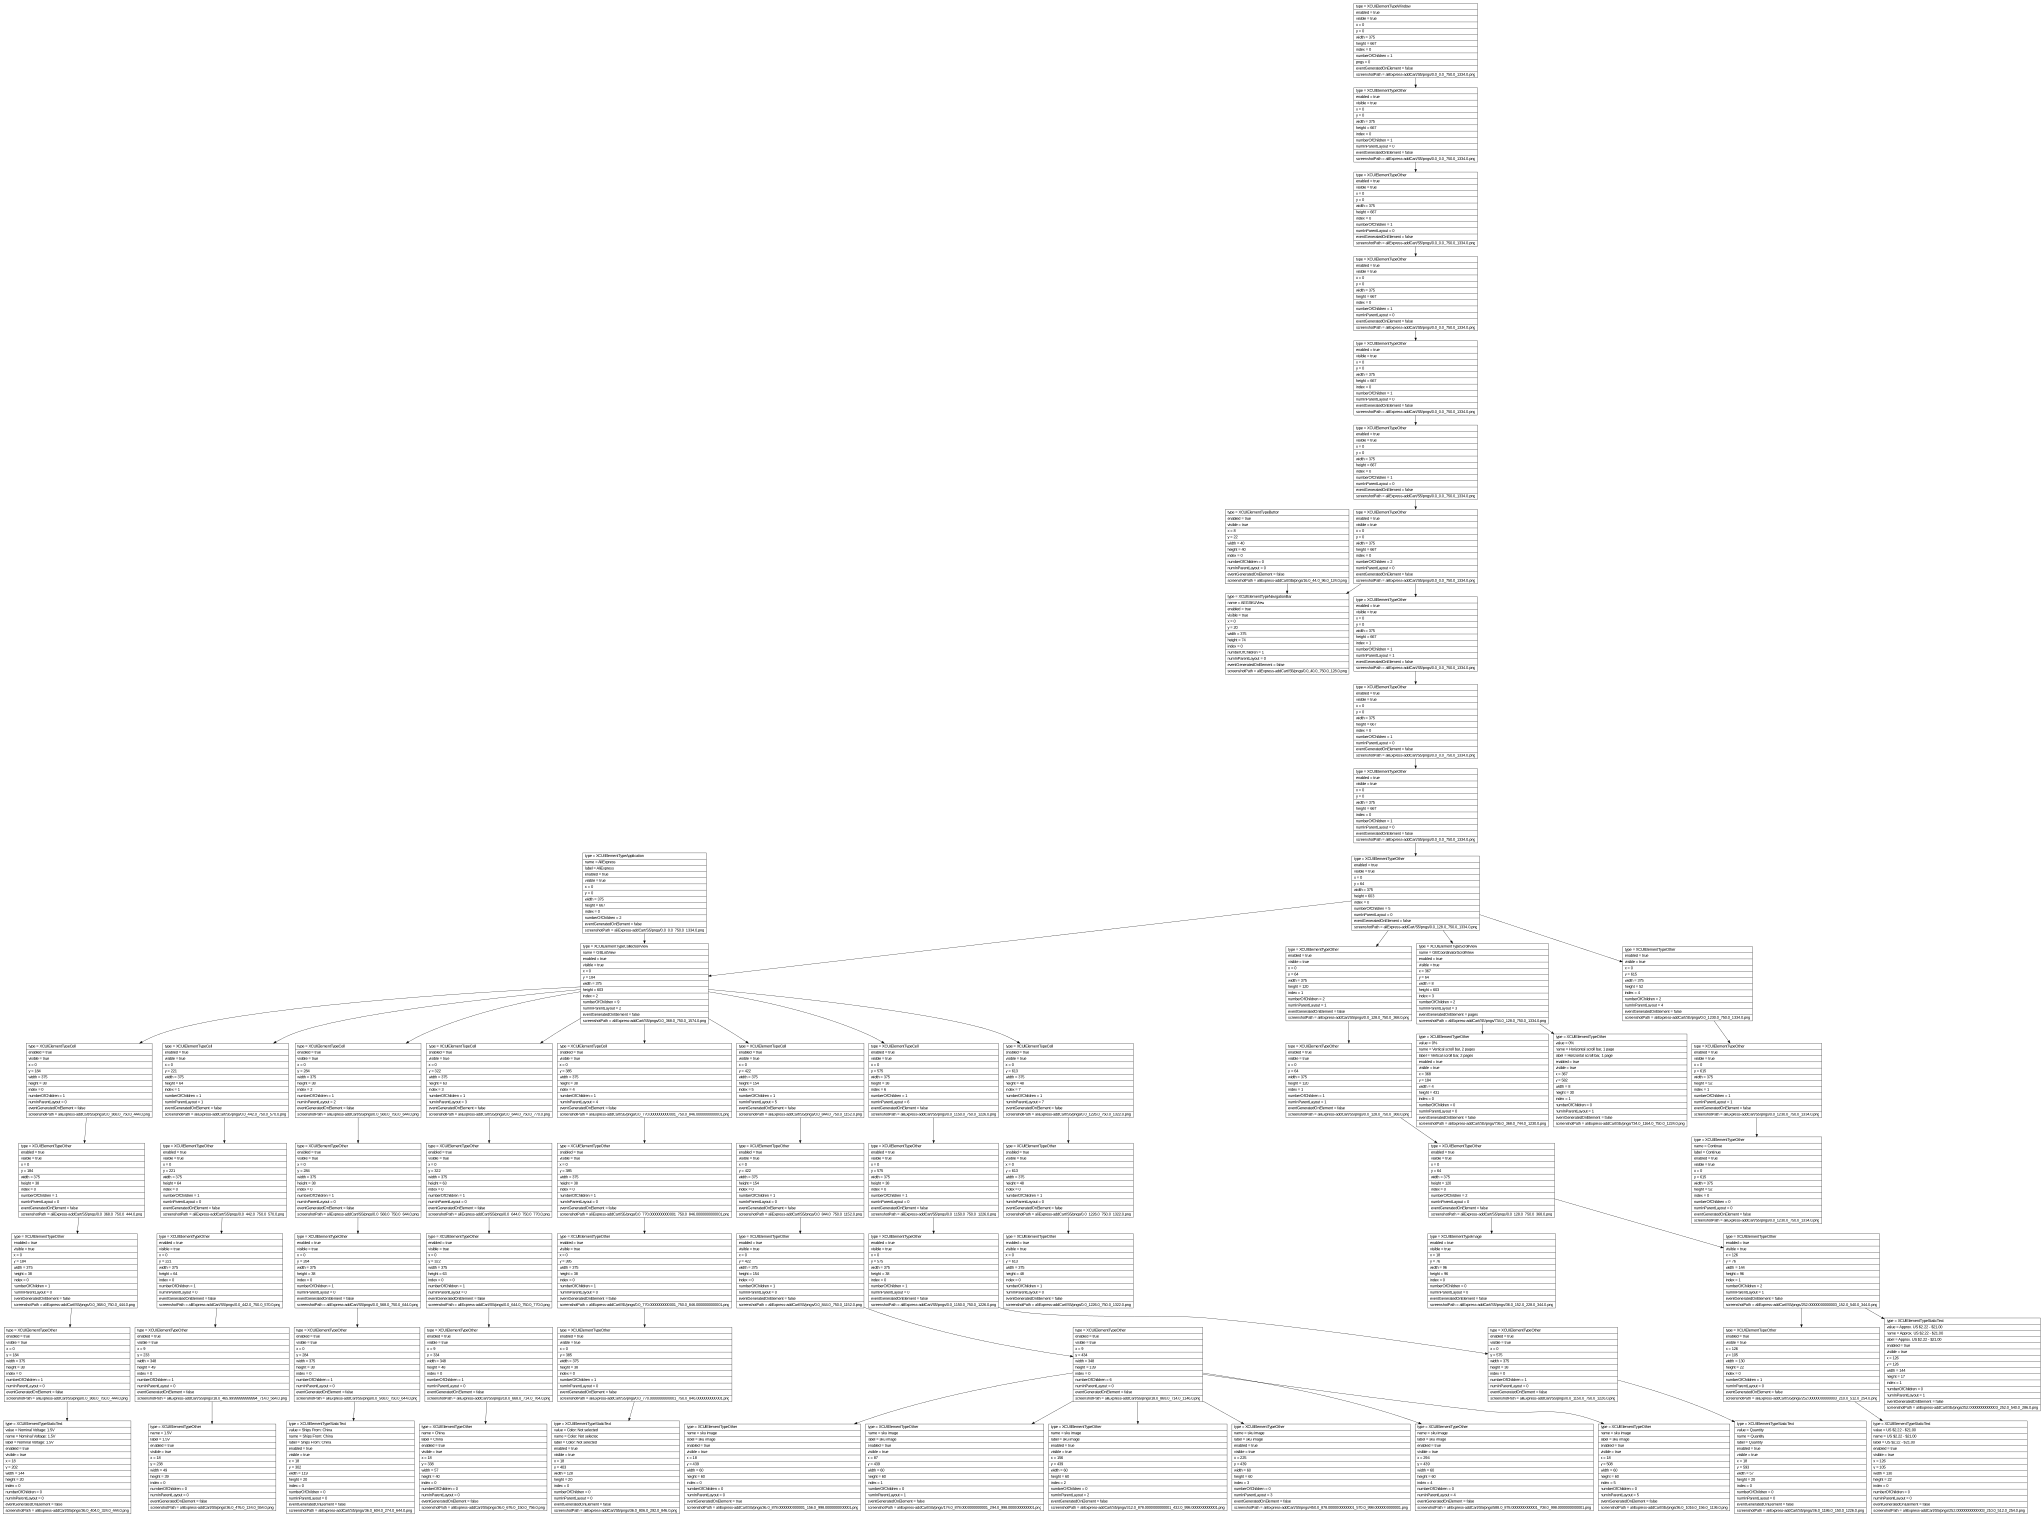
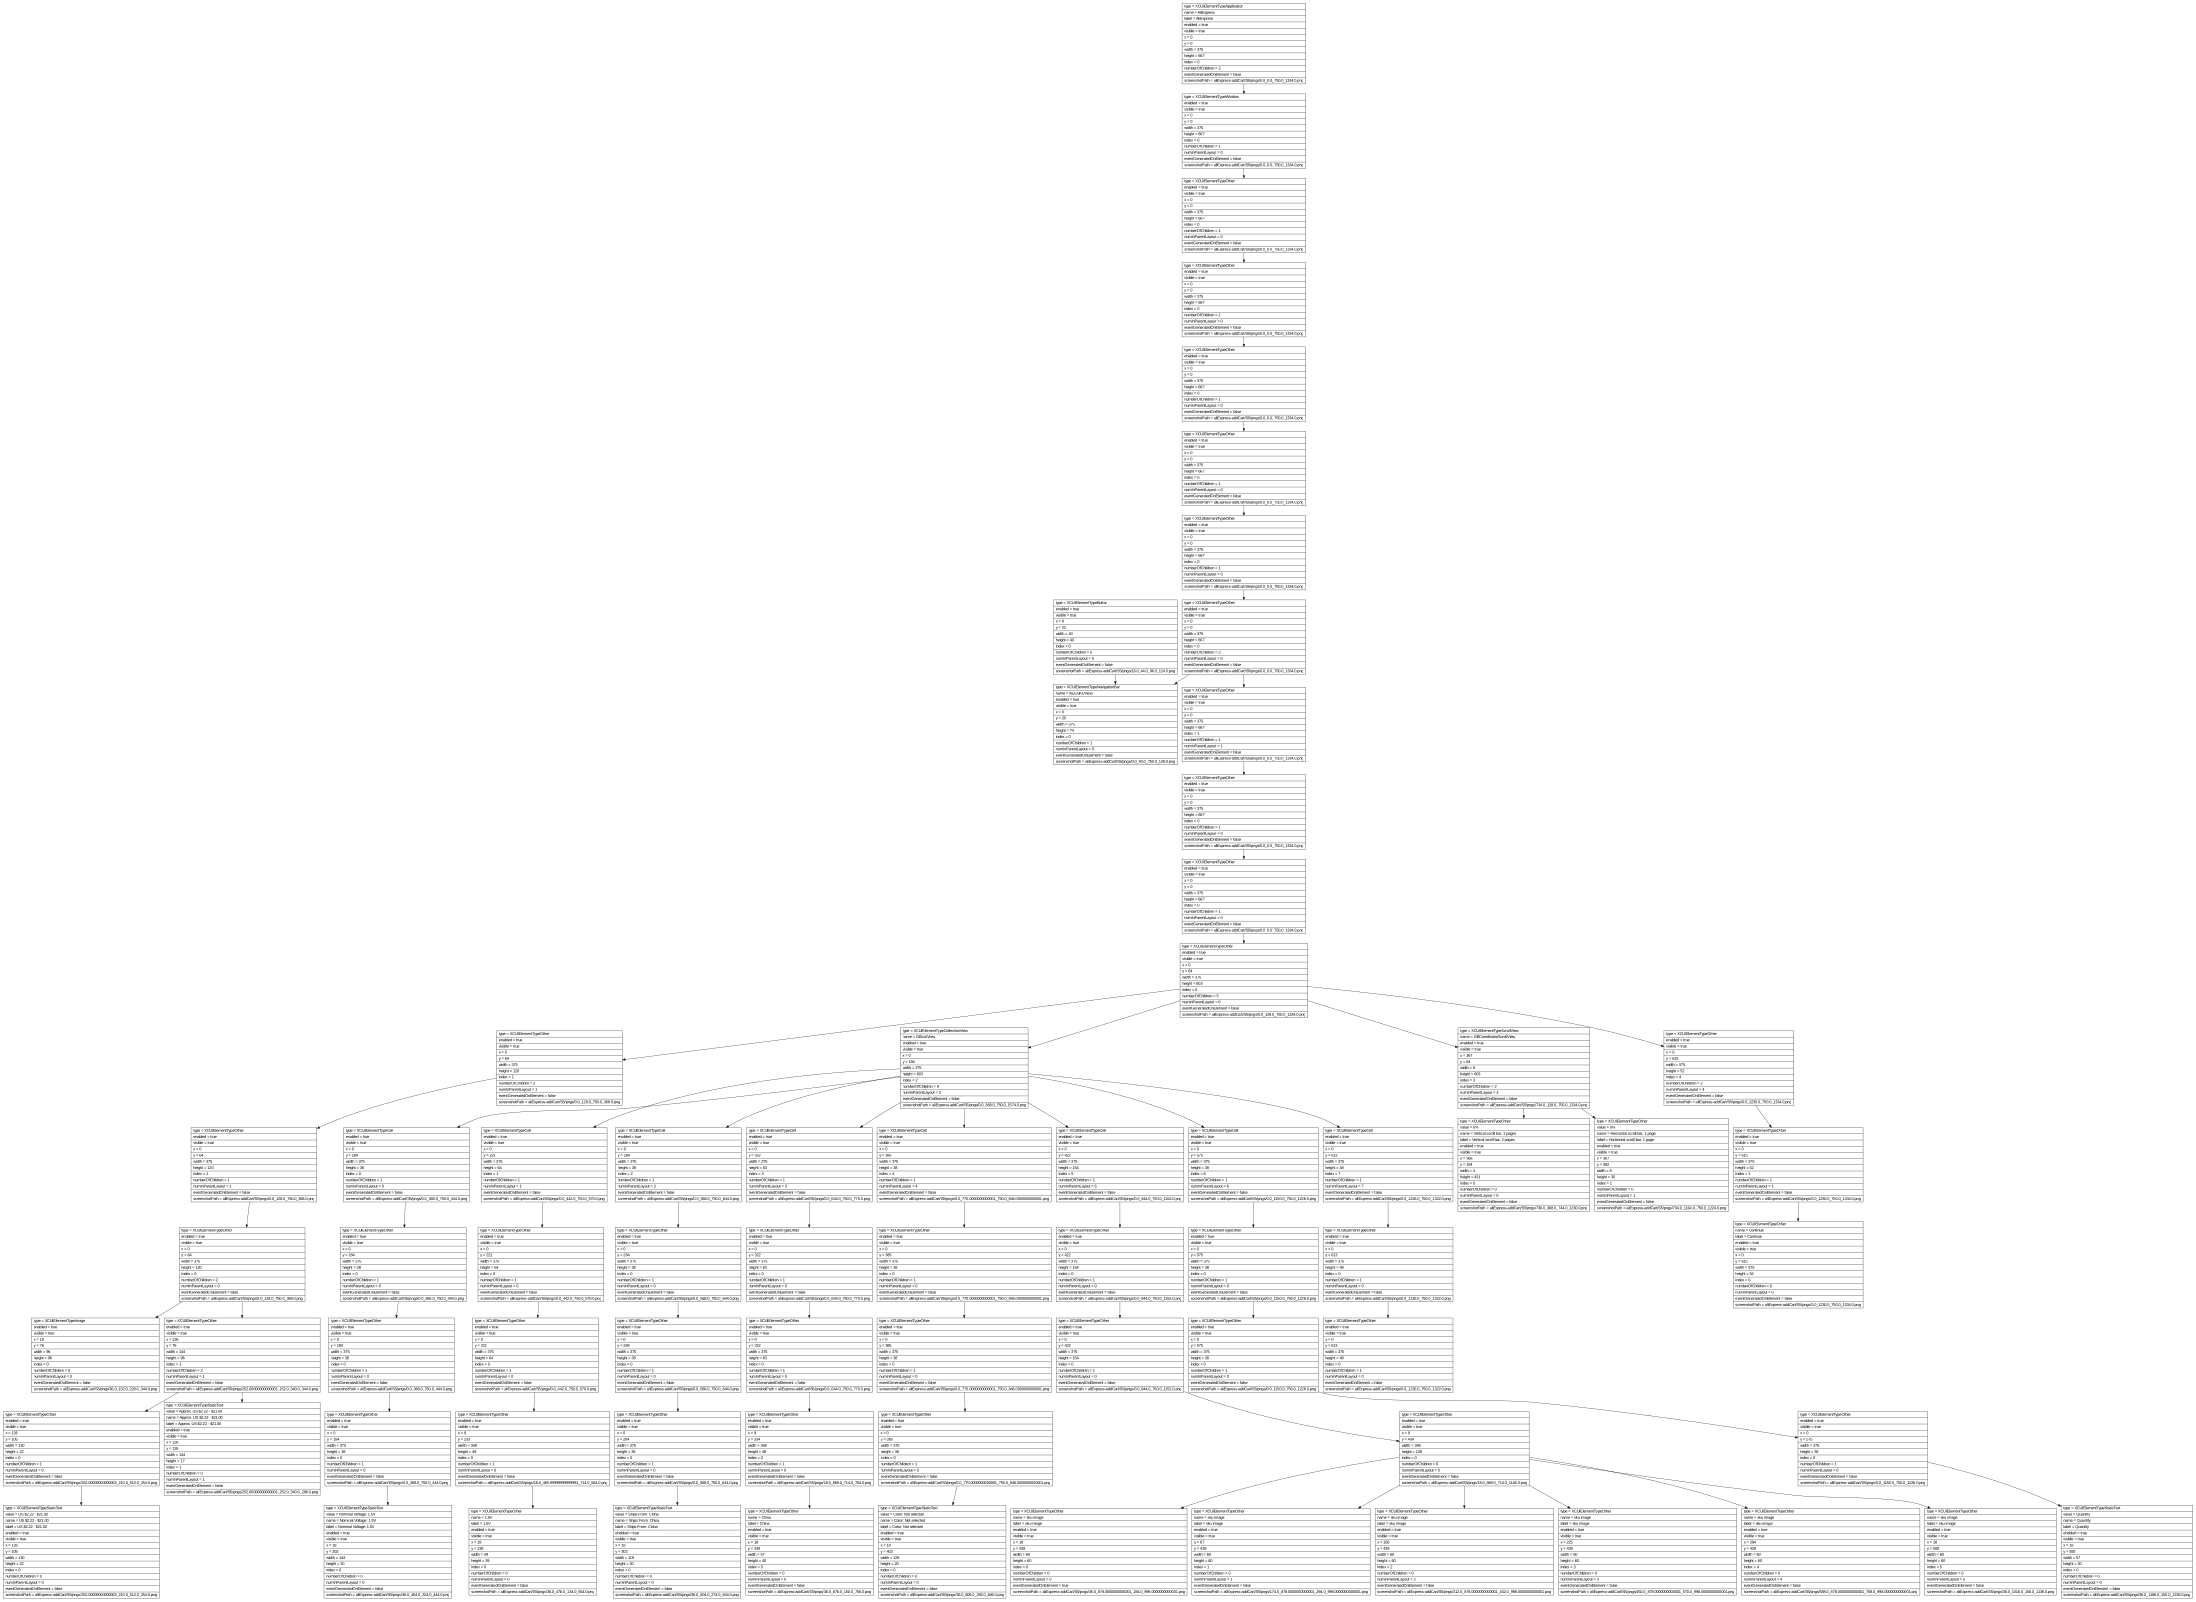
node "type = XCUIElementTypeWindow": text "pngs = 0" -> "numInParentLayout = 0"
edge "type = XCUIElementTypeApplication" -> "type = XCUIElementTypeCollectionView": now "type = XCUIElementTypeApplication" -> "type = XCUIElementTypeWindow"
node "type = XCUIElementTypeScrollView": text "eventGeneratedOnElement = pages" -> "eventGeneratedOnElement = false"
